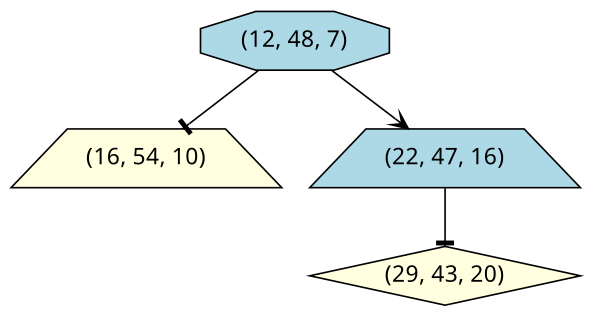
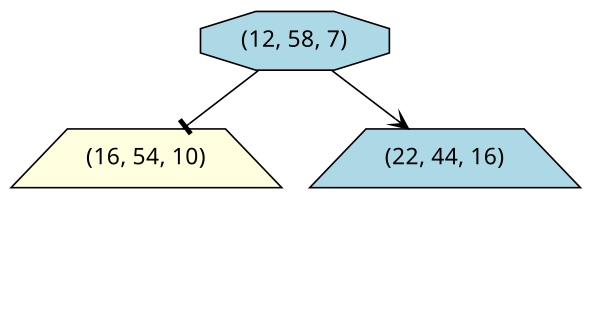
node "(12, 48, 7)": label "(12, 48, 7)" -> "(12, 58, 7)"
node "(22, 47, 16)": label "(22, 47, 16)" -> "(22, 44, 16)"
node "(29, 43, 20)": removed
